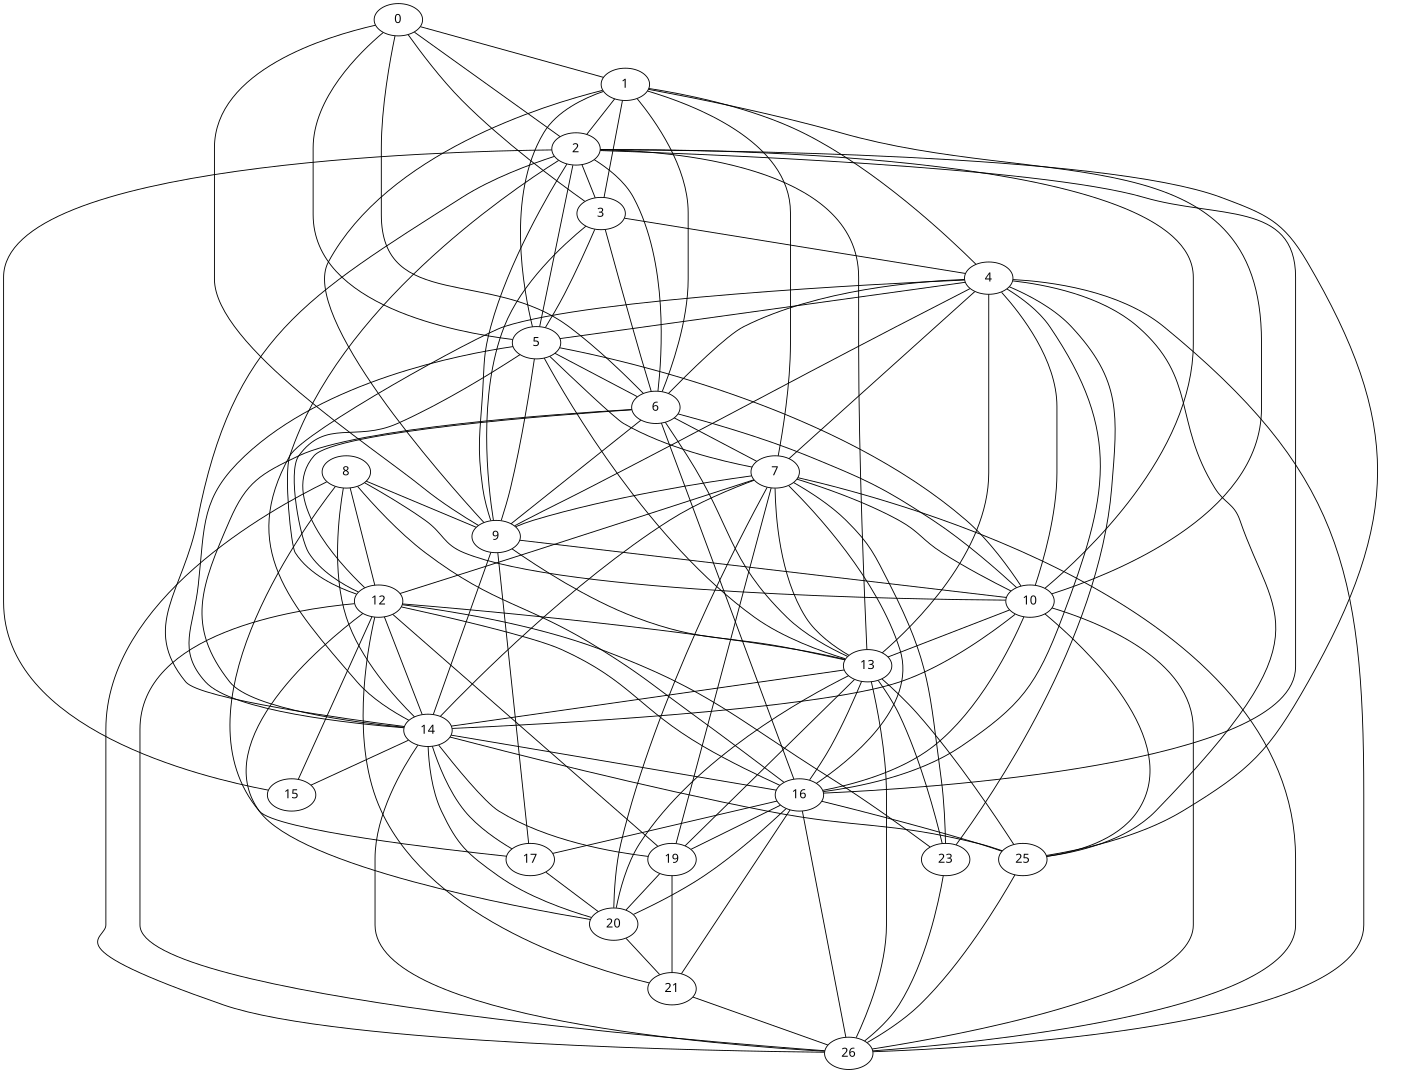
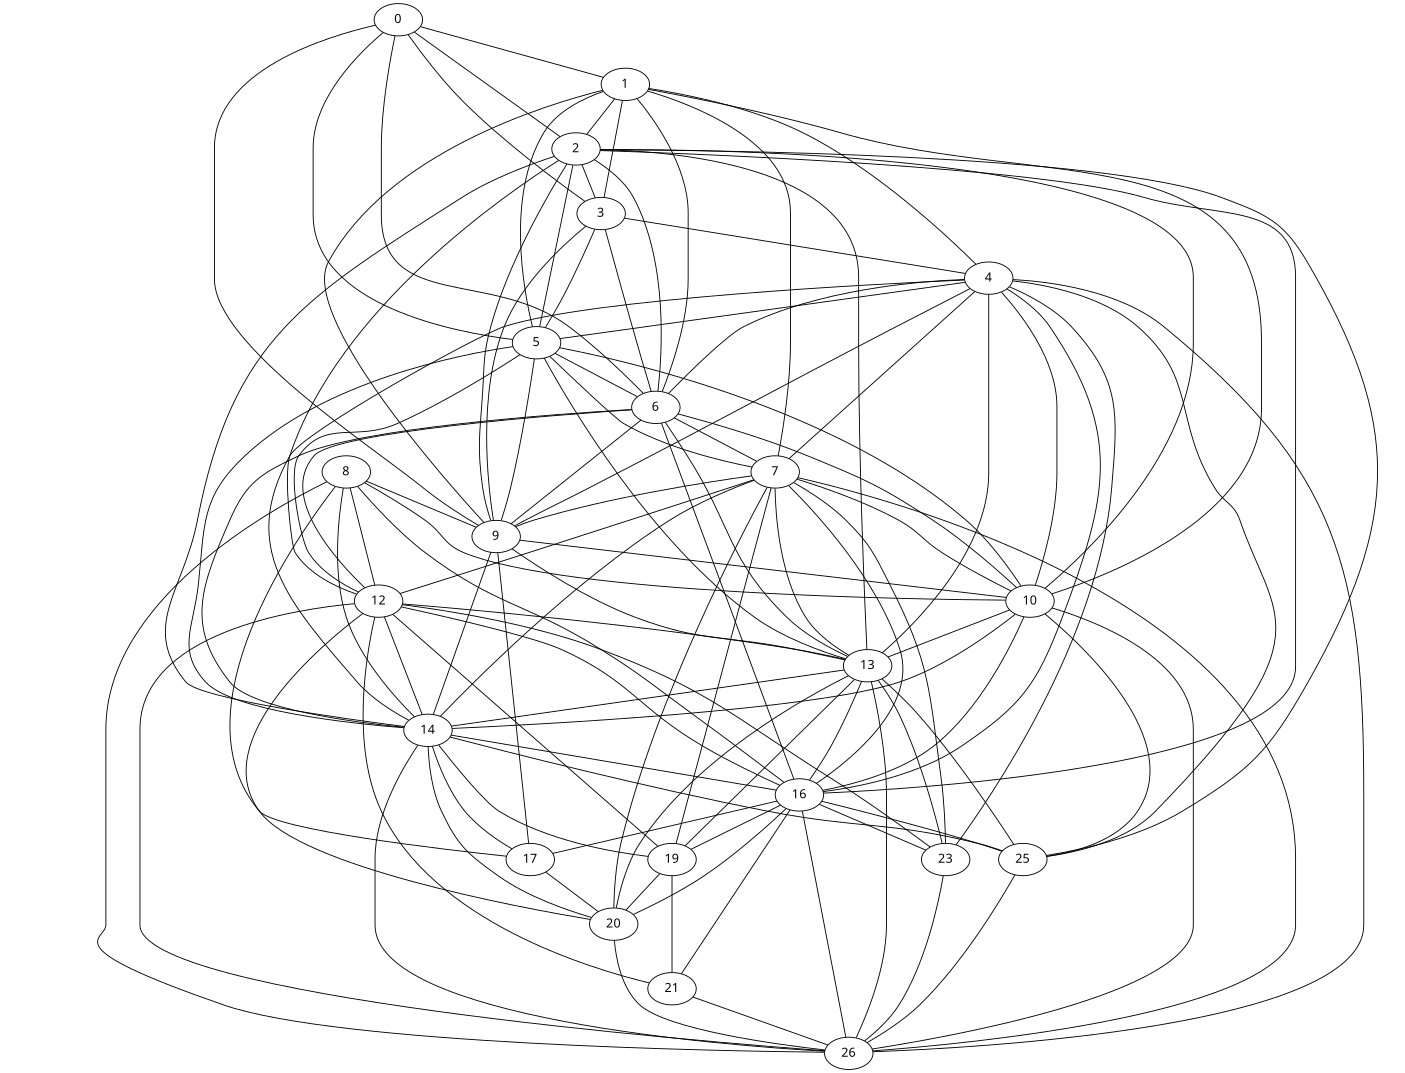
node "15": removed
edge "16" -- "23": added
edge "20" -- "21": now "20" -- "26"
